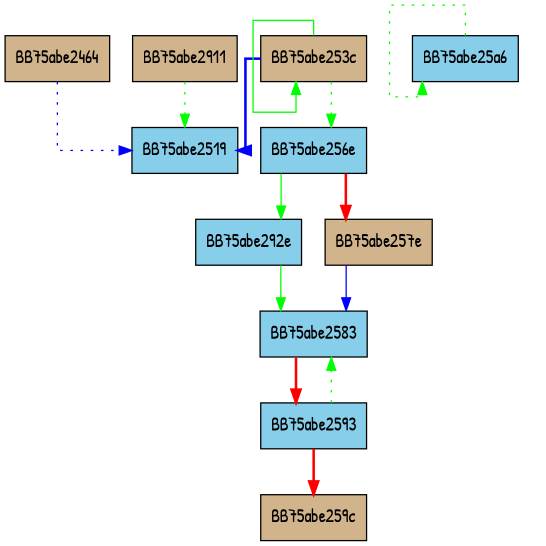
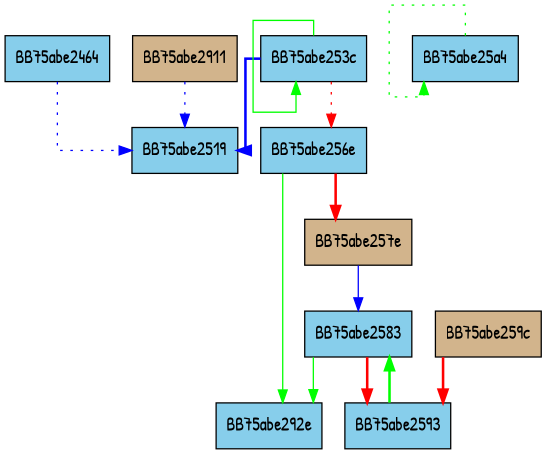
node "BB75abe2464": fillcolor tan -> skyblue
node "BB75abe253c": fillcolor tan -> skyblue
node "BB75abe25a6": label "BB75abe25a6" -> "BB75abe25a4"
edge "BB75abe2911" -> "BB75abe2519": color green -> blue
edge "BB75abe253c" -> "BB75abe256e": color green -> red
edge "BB75abe292e" -> "BB75abe2583": reversed
edge "BB75abe2593" -> "BB75abe2583": style dotted -> bold
edge "BB75abe2593" -> "BB75abe259c": reversed
